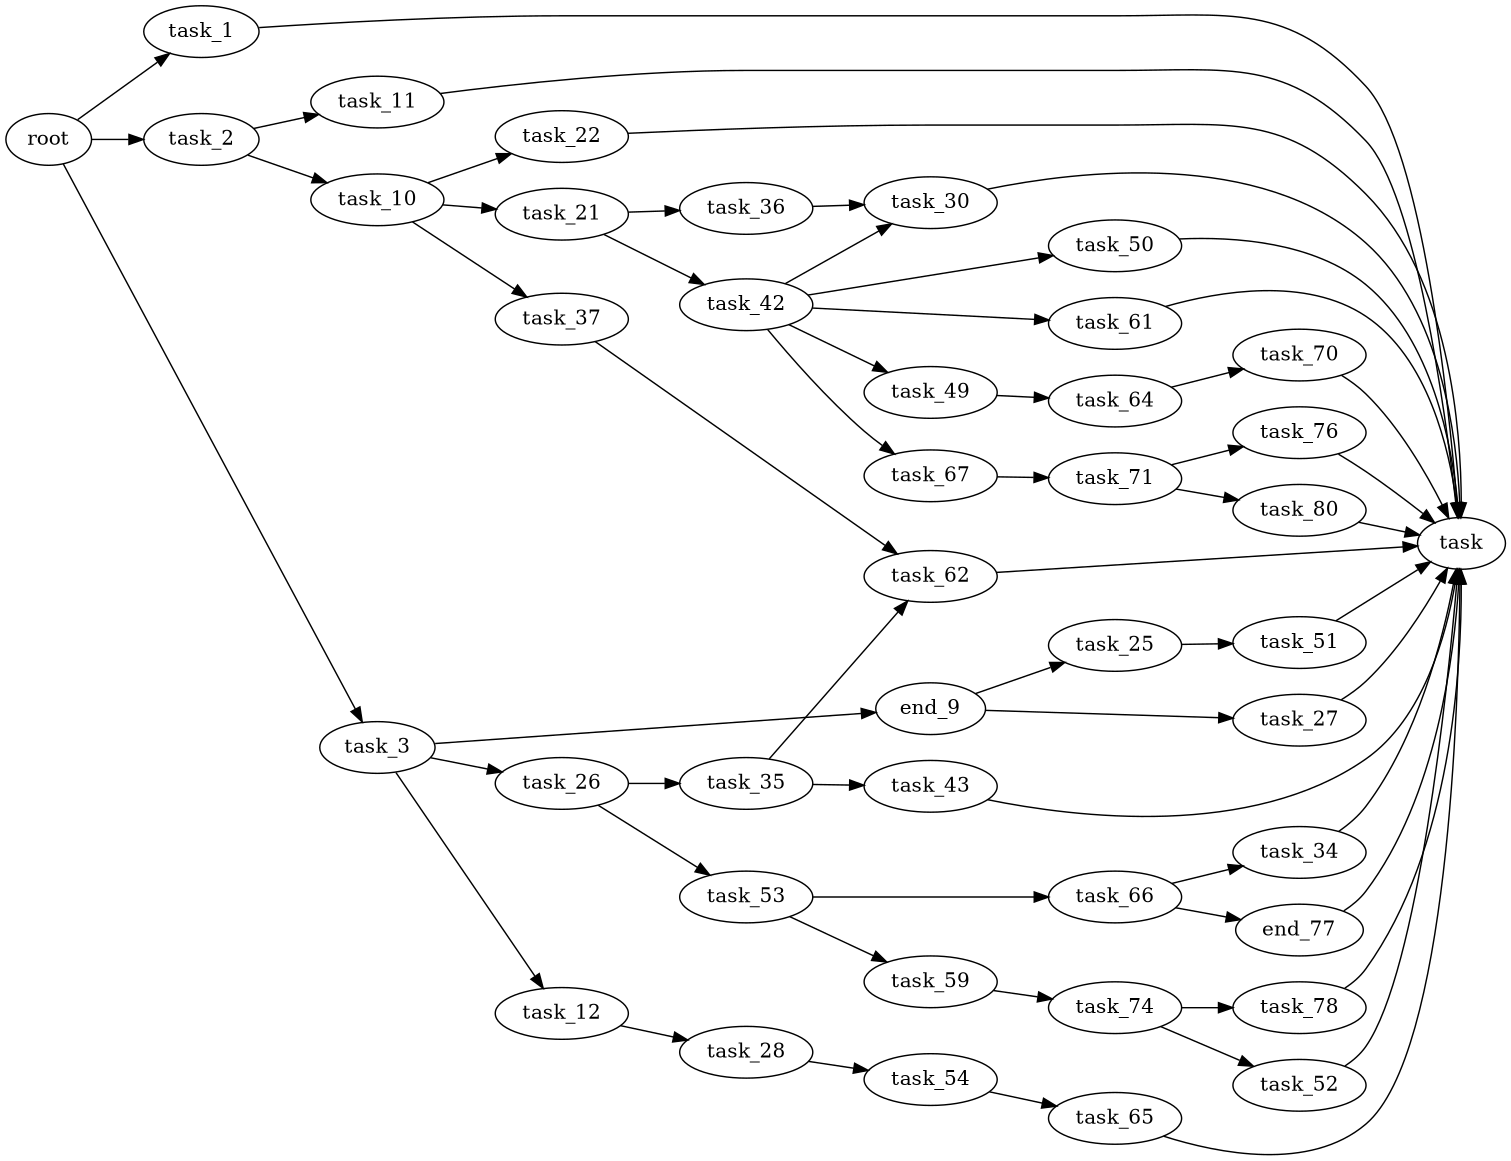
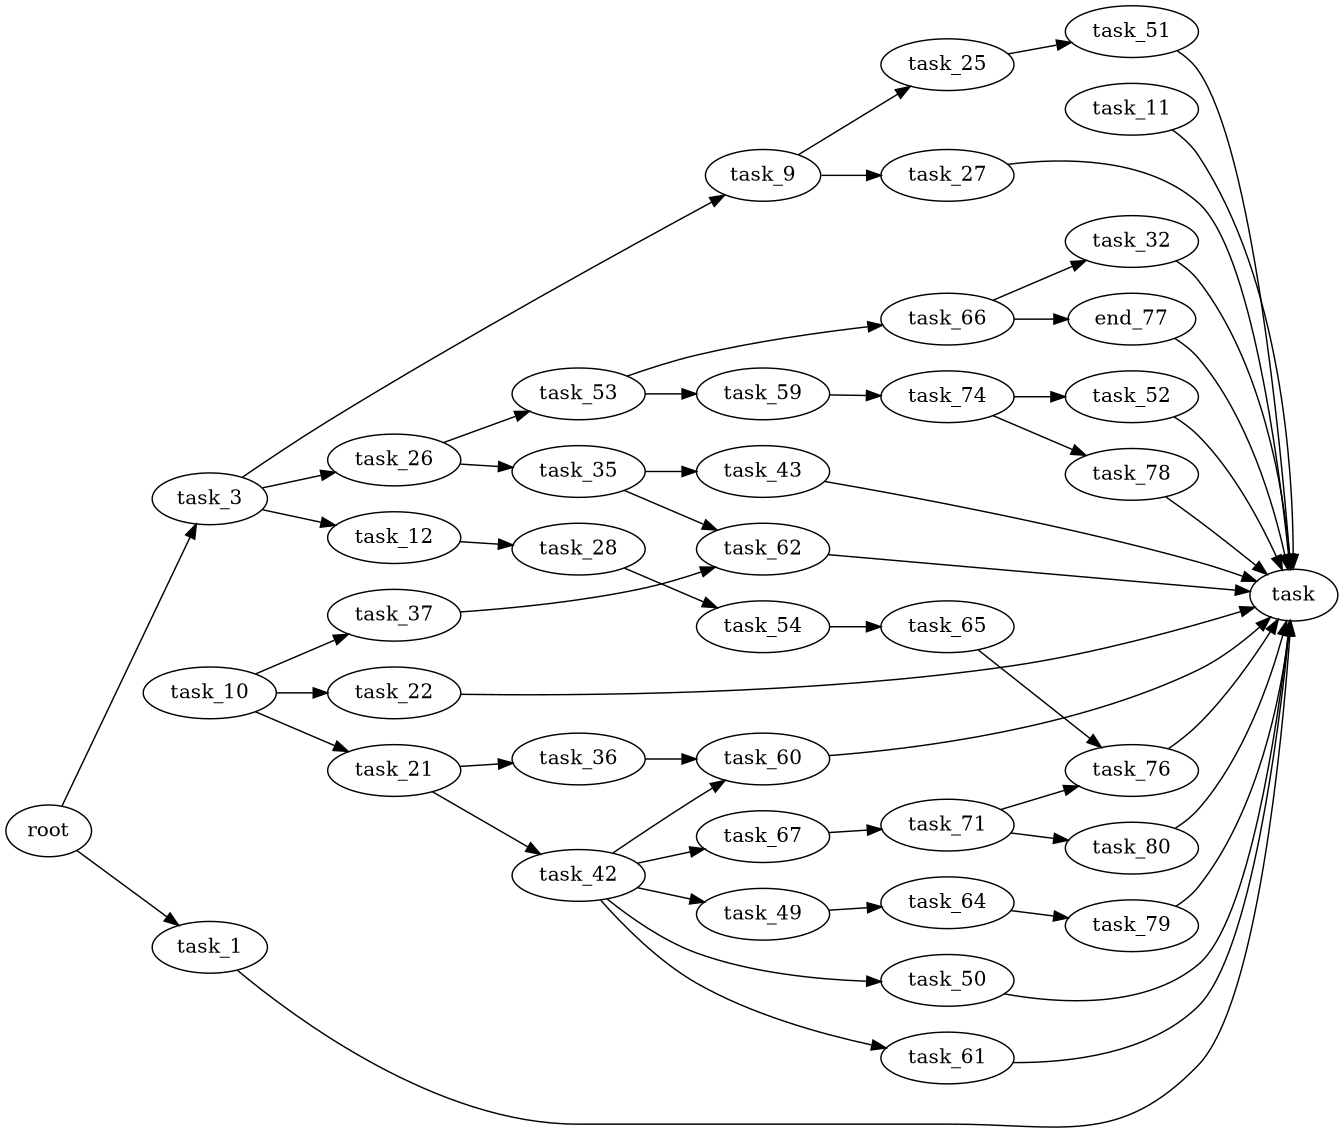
node "task_2": removed
node "task_30": label "task_30" -> "task_60"
node "task_70": label "task_70" -> "task_79"
node "end_9": label "end_9" -> "task_9"
node "task_34": label "task_34" -> "task_32"
edge "task_65" -> "task": now "task_65" -> "task_76"
